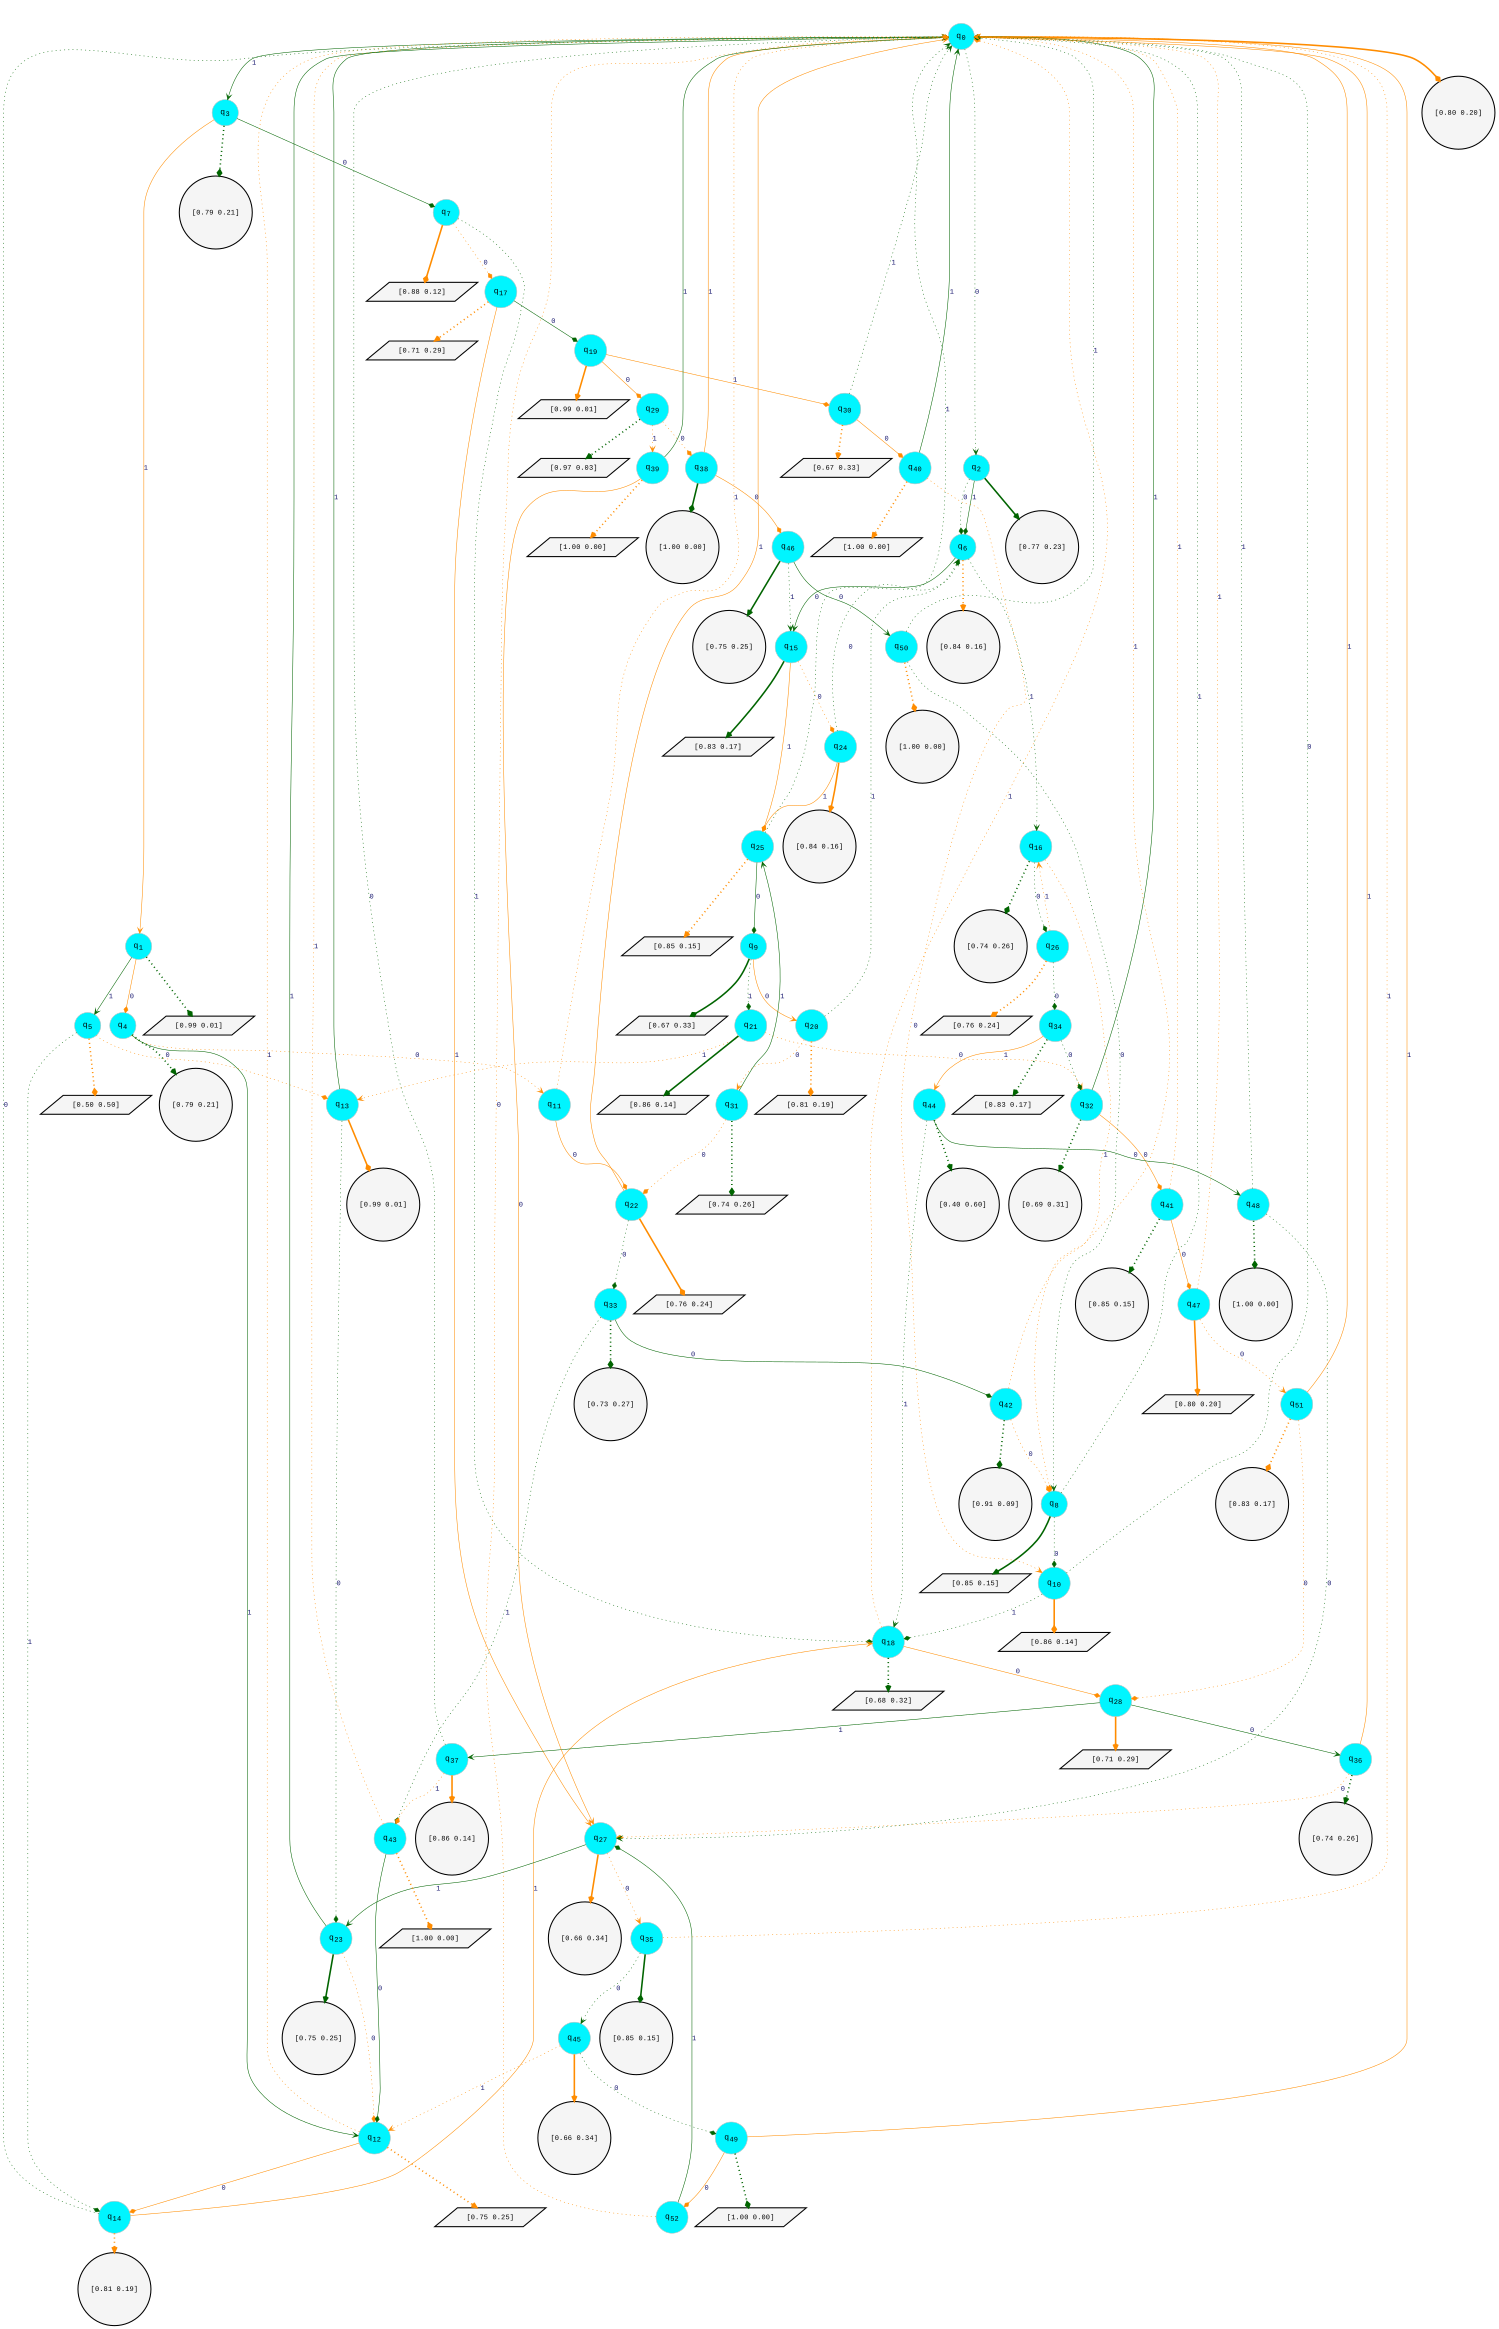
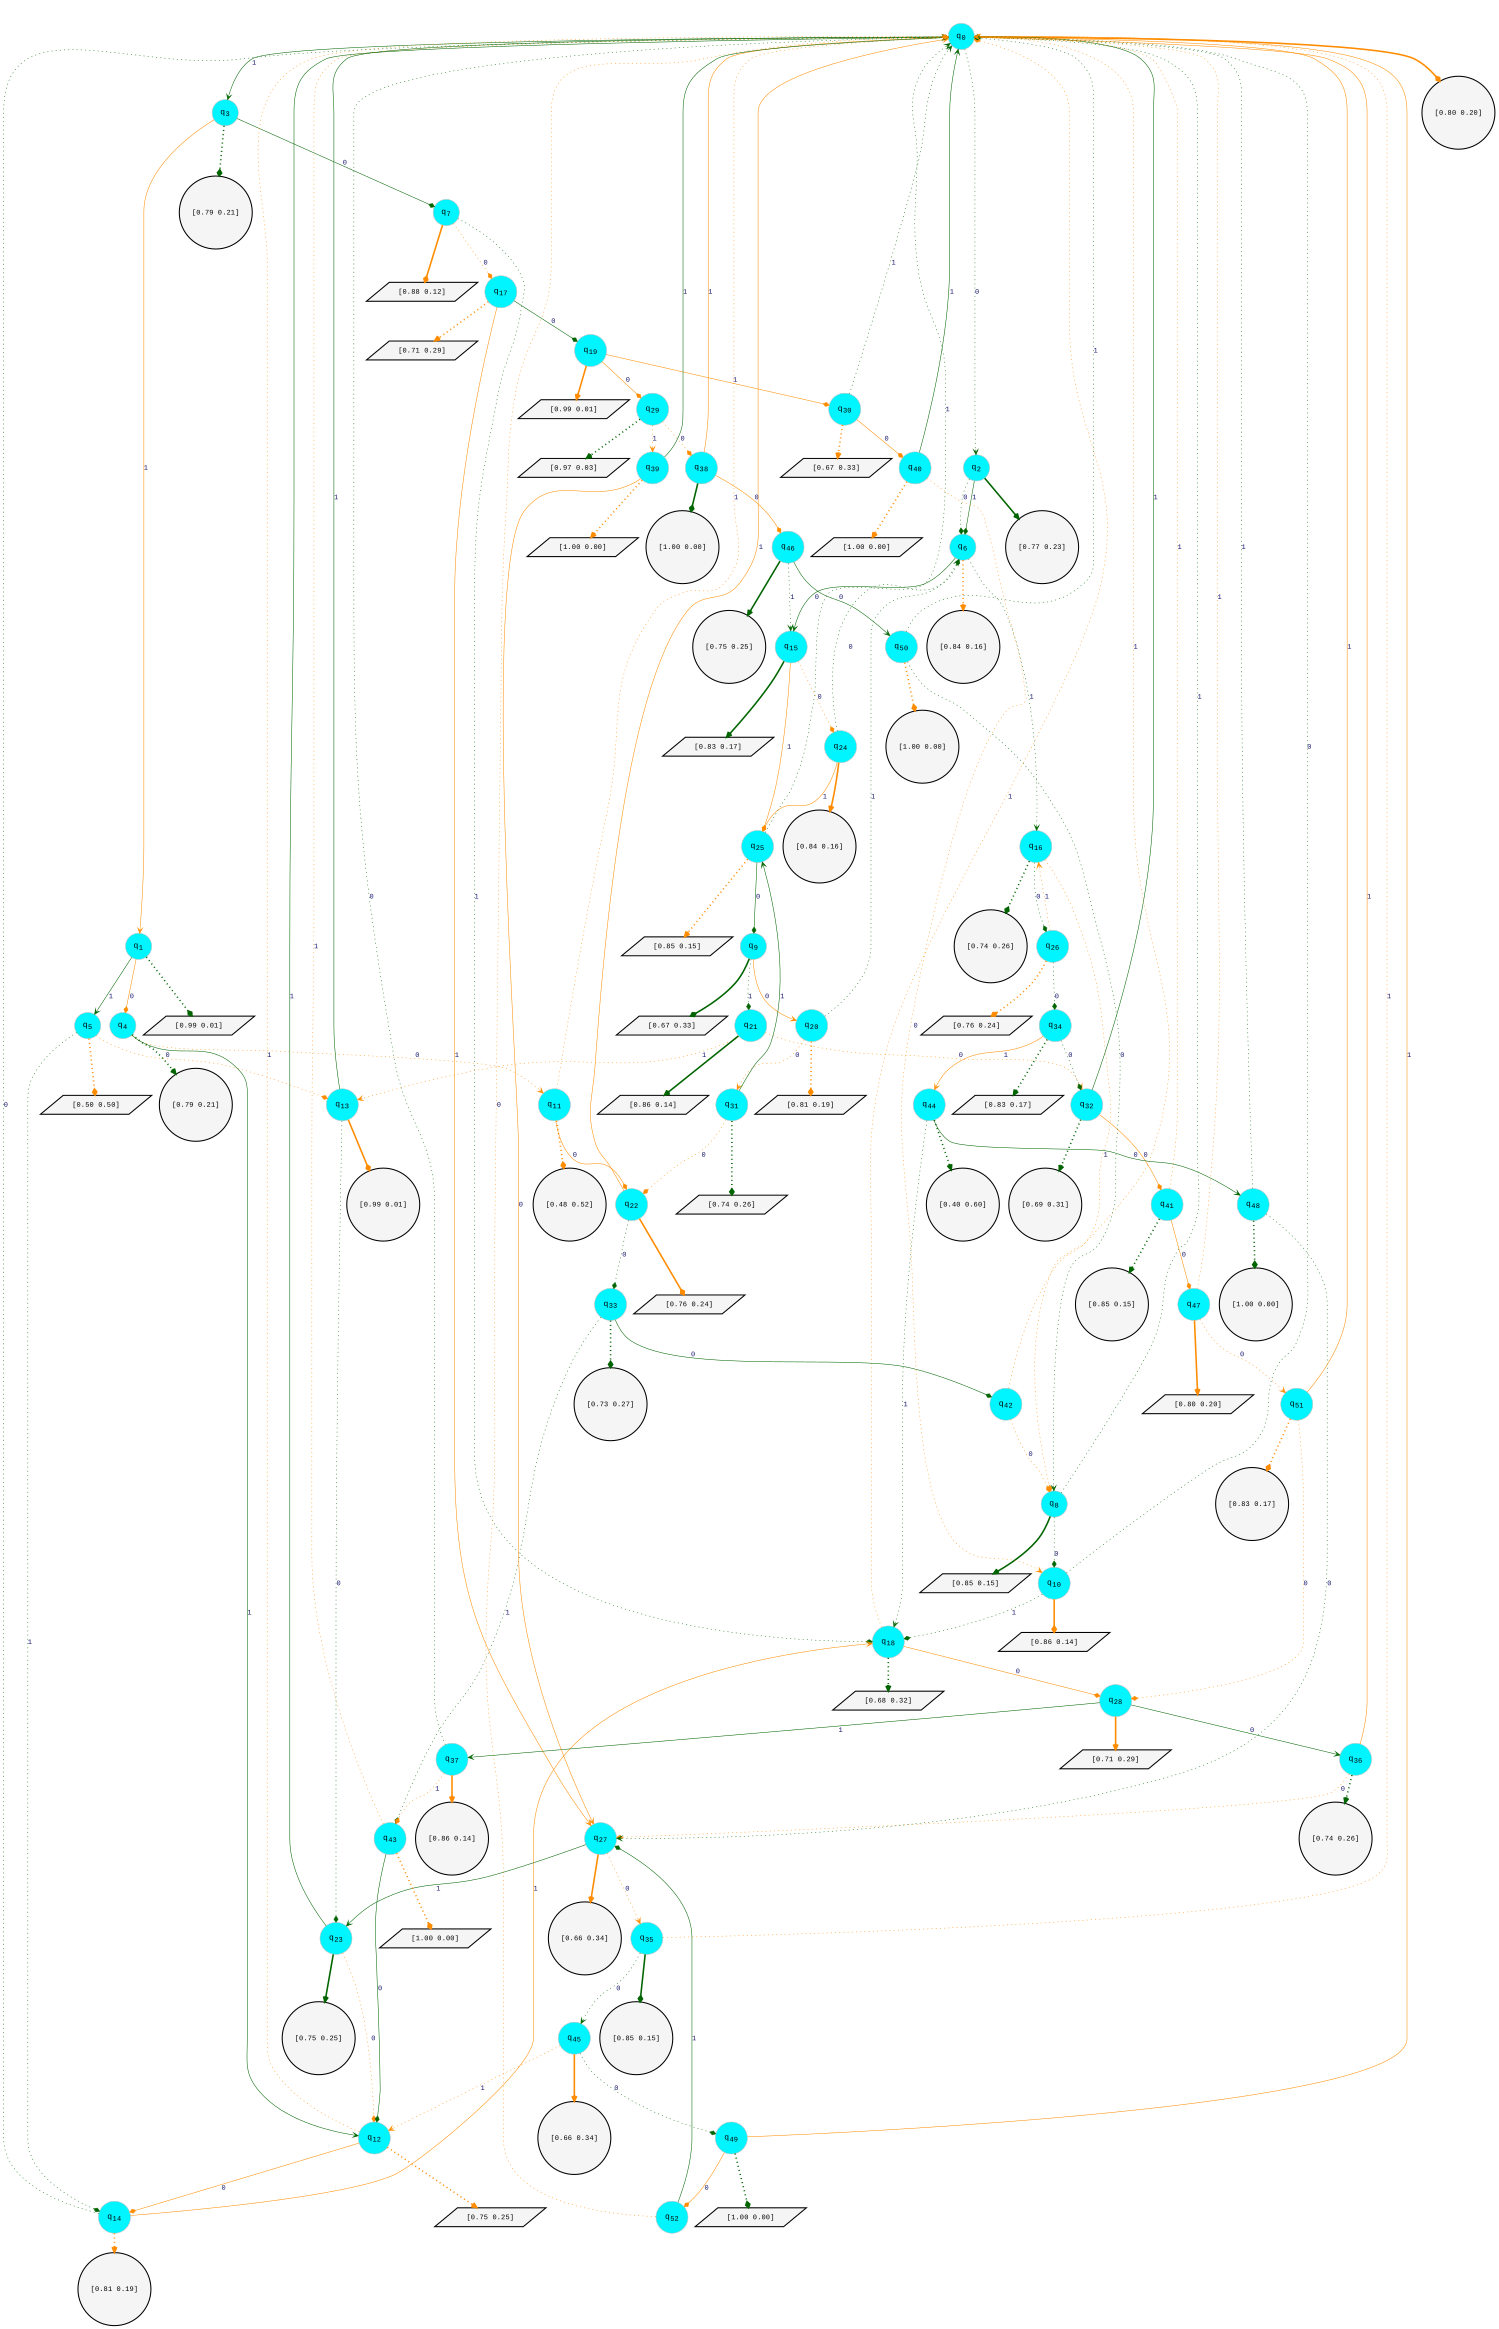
node "[0.48 0.52]": added
node "[0.91 0.09]": removed
